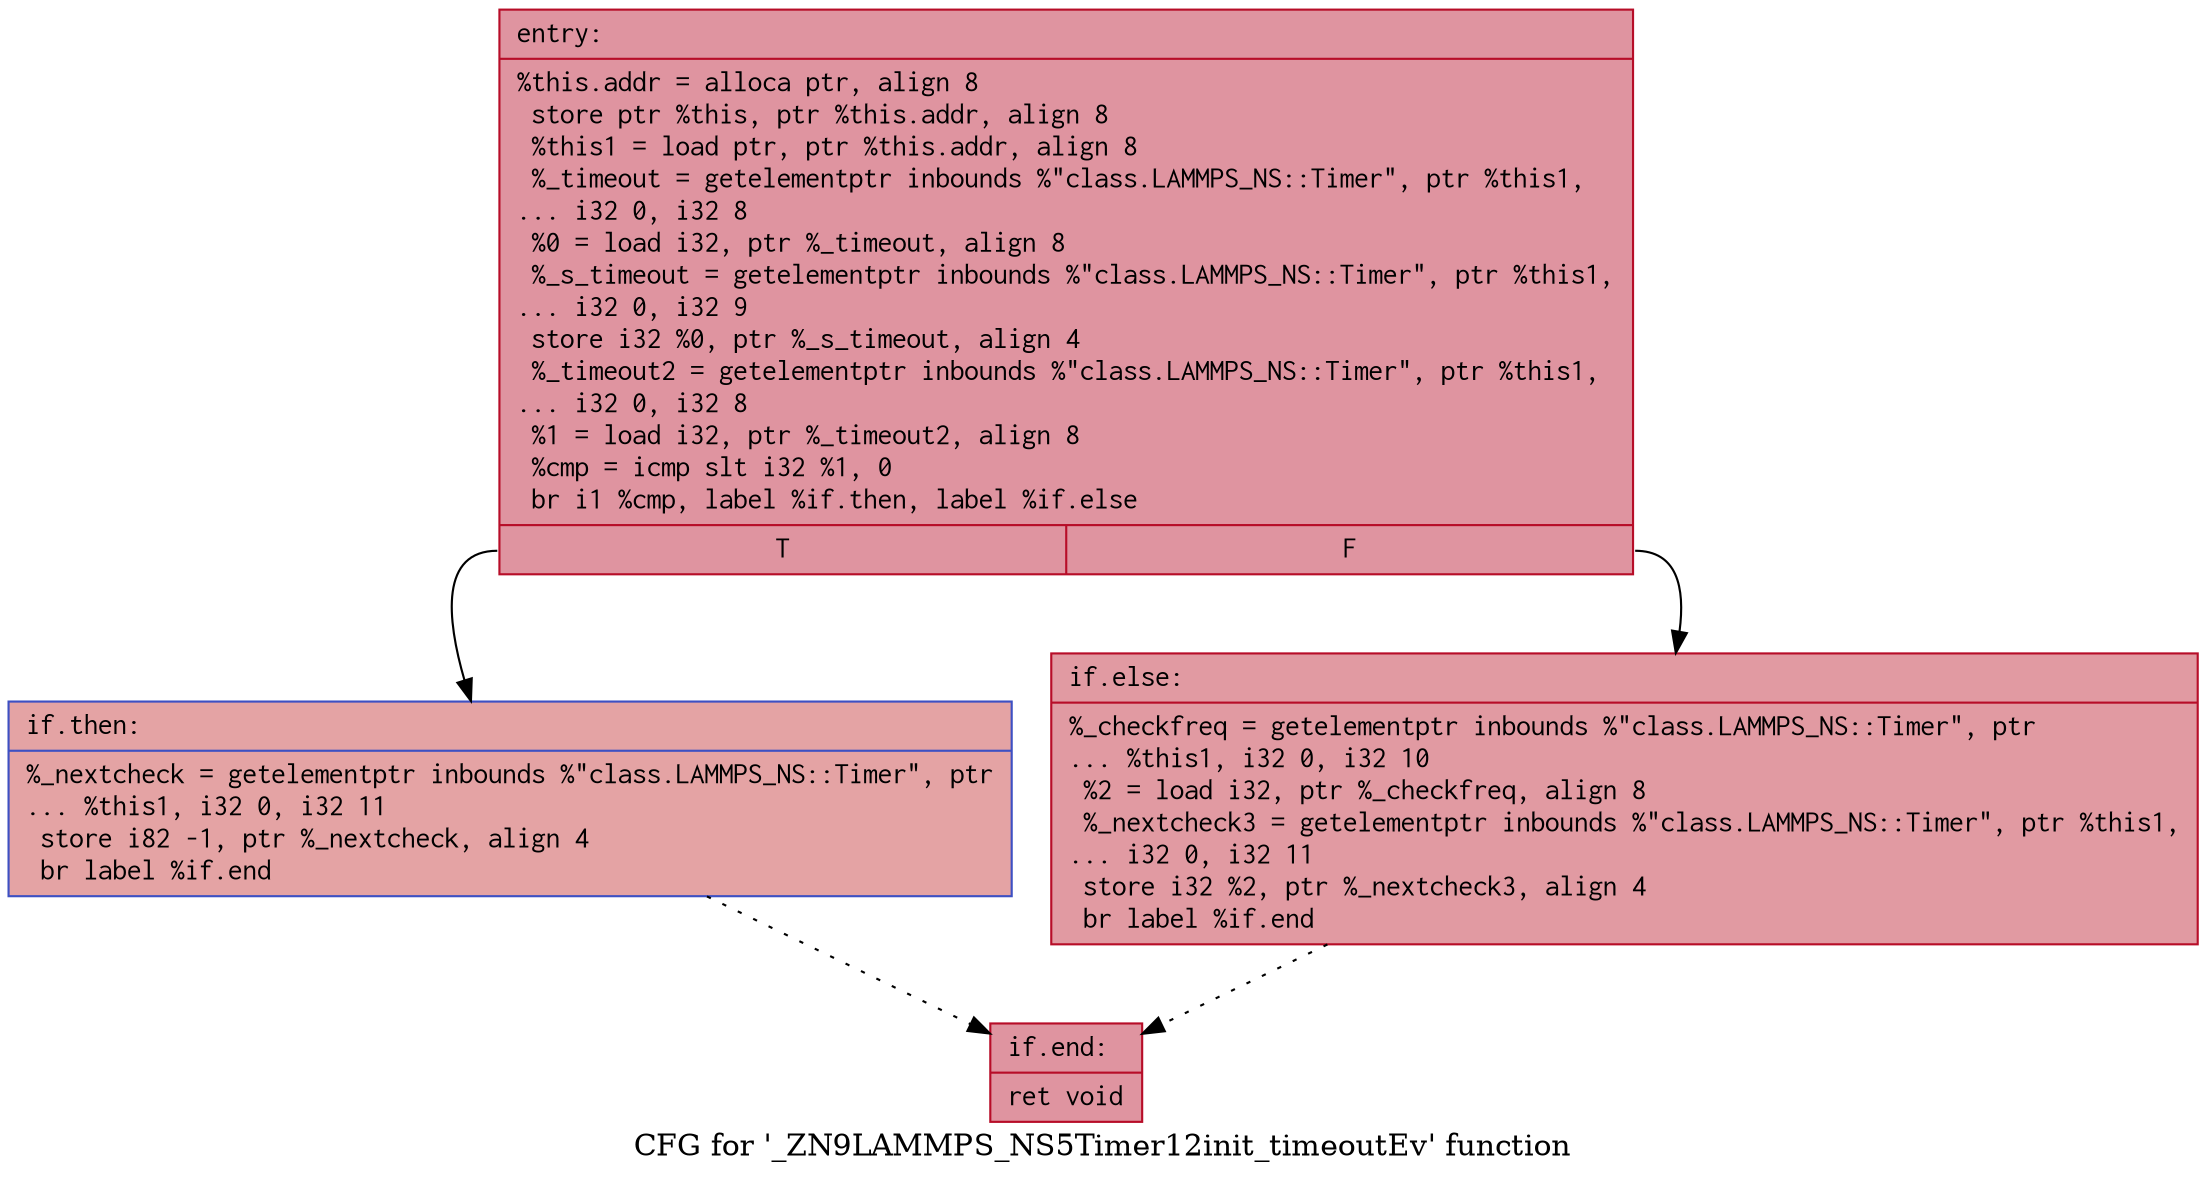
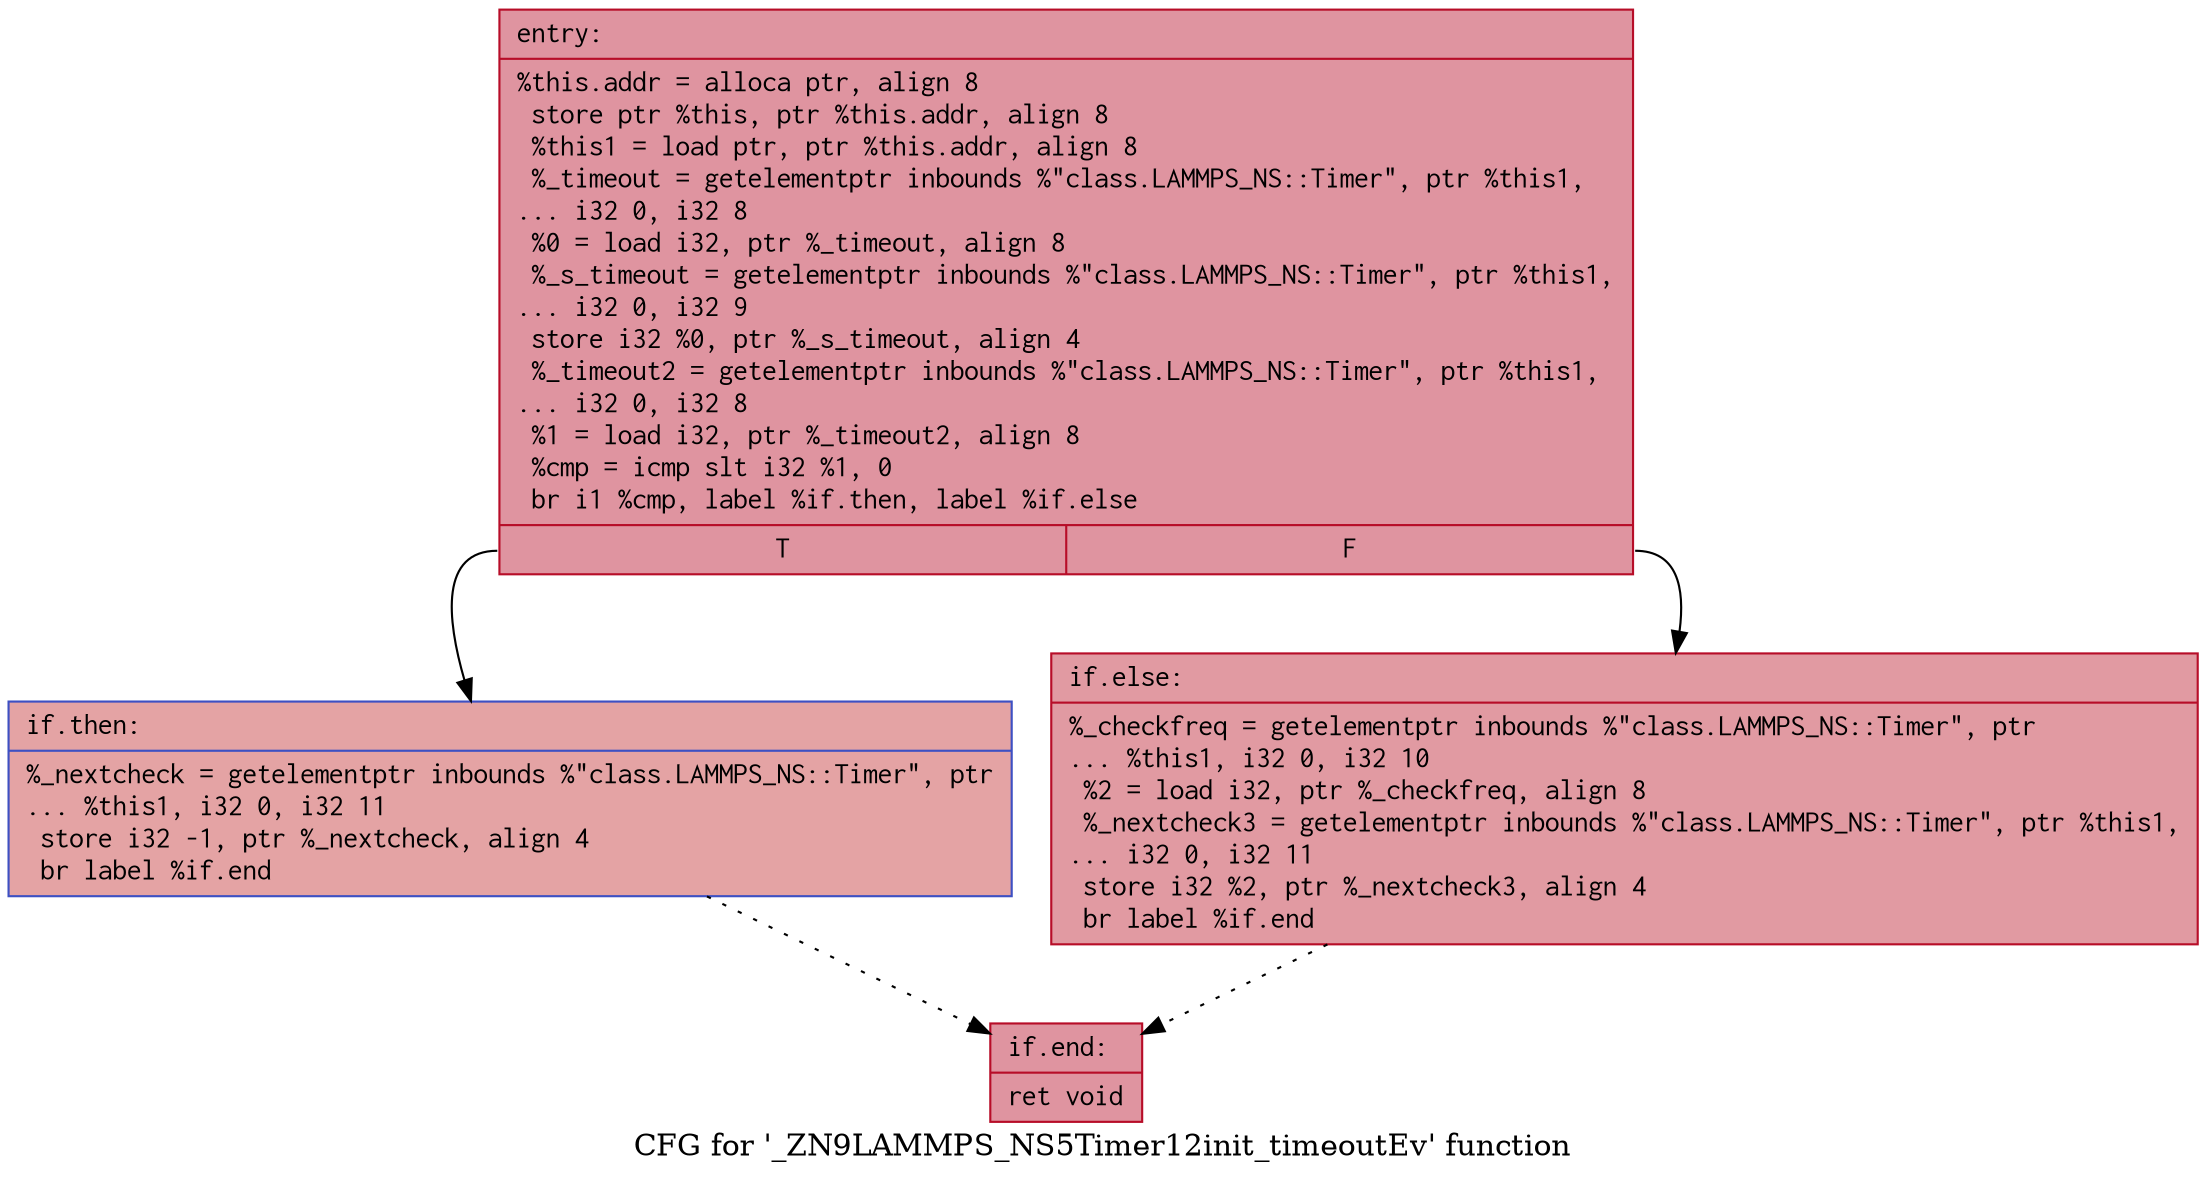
node "if.then:": text "store i82 -1, ptr %_nextcheck, align 4" -> "store i32 -1, ptr %_nextcheck, align 4"
